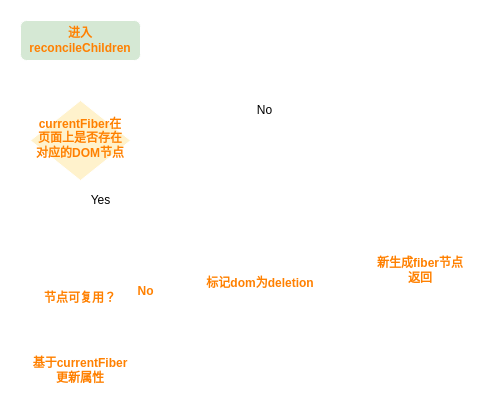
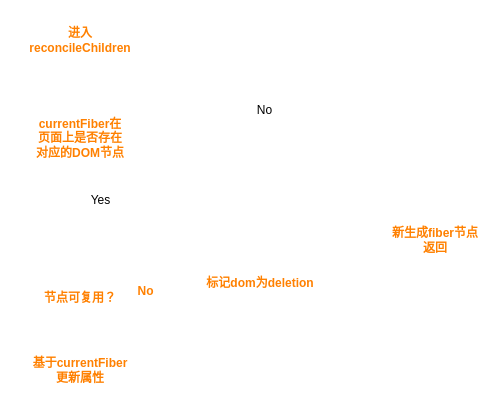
node "进入reconcileChildren": fillcolor #d5e8d4 -> #ffffff
edge "进入reconcileChildren" -> "currentFiber在页面上是否存在对应的DOM节点": style dashed -> solid
node "currentFiber在页面上是否存在对应的DOM节点": fillcolor #fff2cc -> #ffffff
node "新生成fiber节点返回": moved (421, 271) -> (436, 241)
